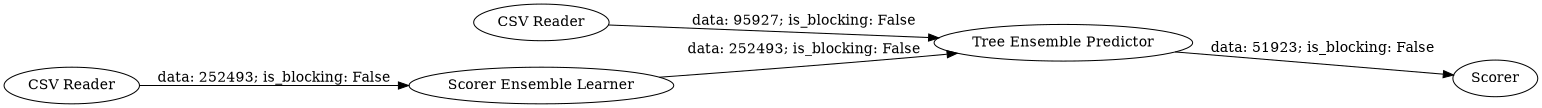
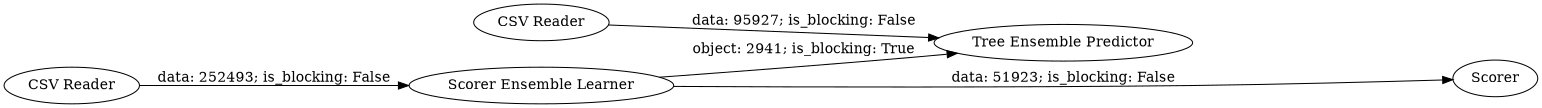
edge "Scorer Ensemble Learner" -> "Tree Ensemble Predictor": label "data: 252493; is_blocking: False" -> "object: 2941; is_blocking: True"
edge "Tree Ensemble Predictor" -> "Scorer": now "Scorer Ensemble Learner" -> "Scorer"
